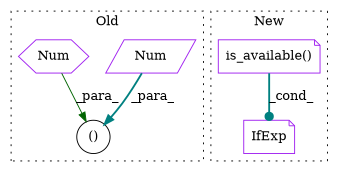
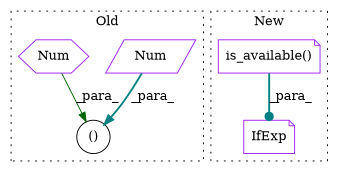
edge "is_available()" -> "IfExp": label "_cond_" -> "_para_"
